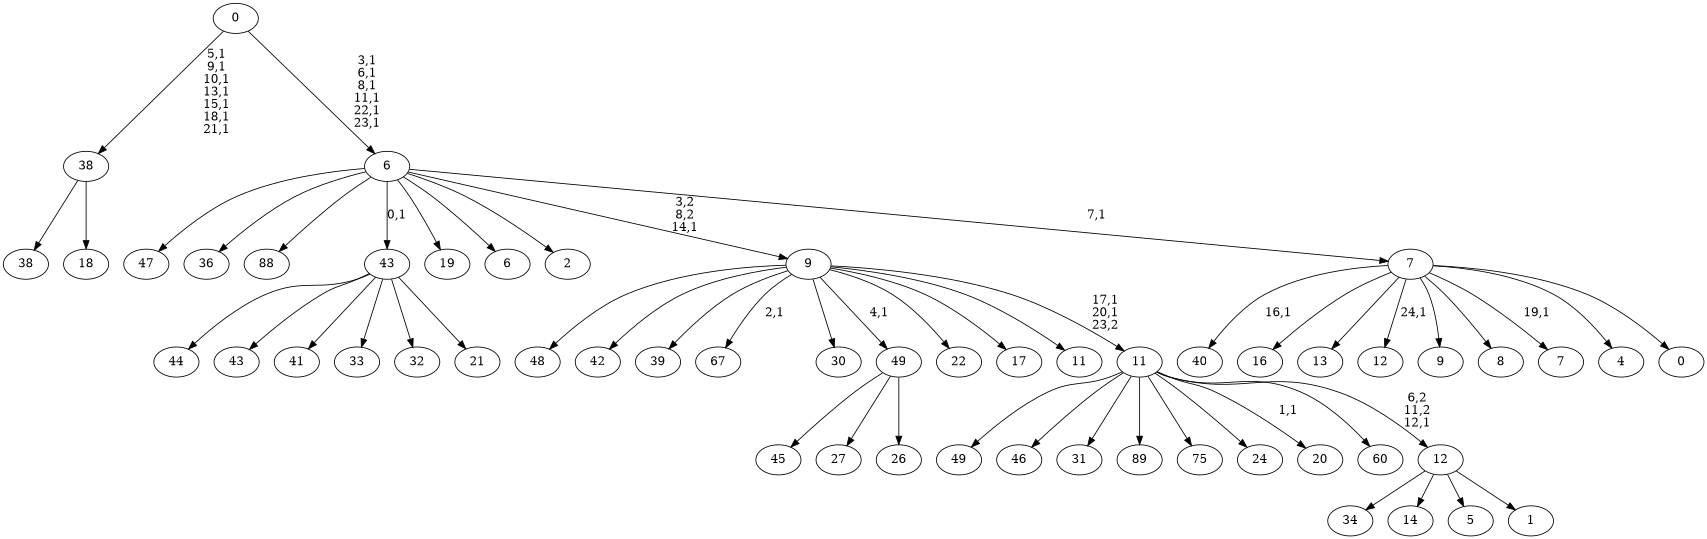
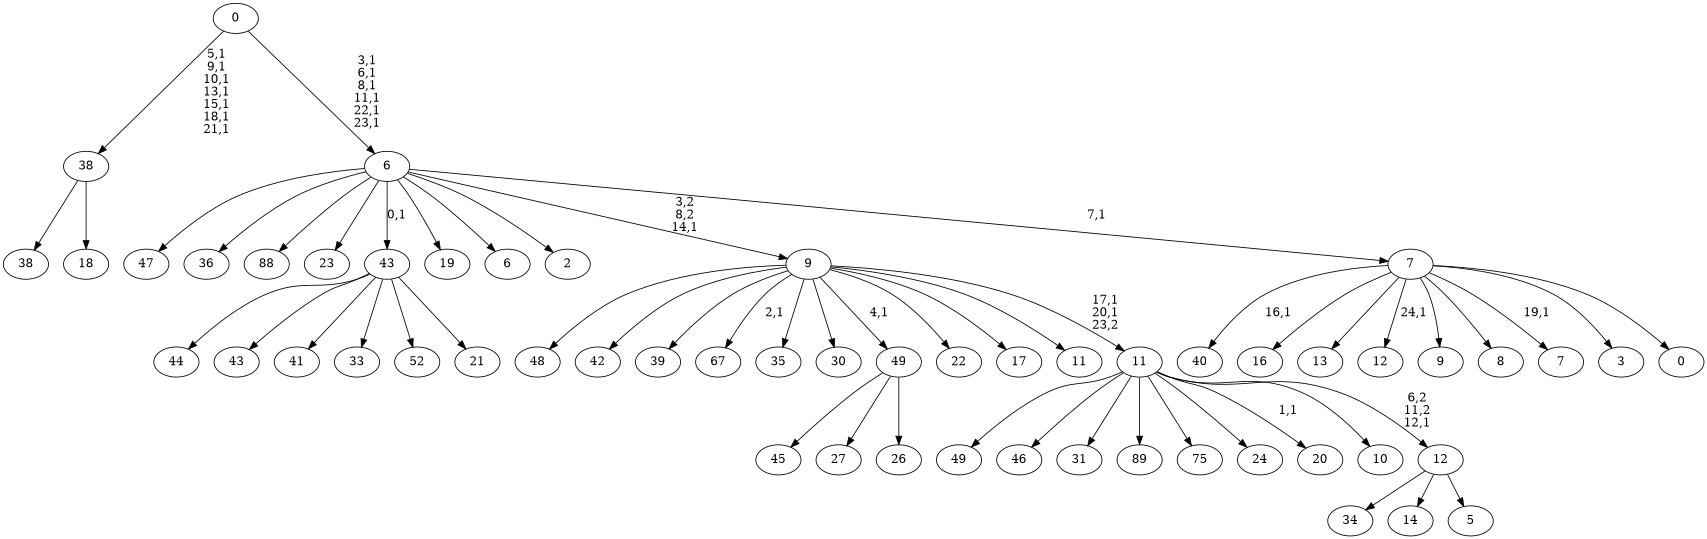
node "23": added
node "32": label "32" -> "52"
node "35": added
node "4": label "4" -> "3"
node "60": label "60" -> "10"
node "1": removed
